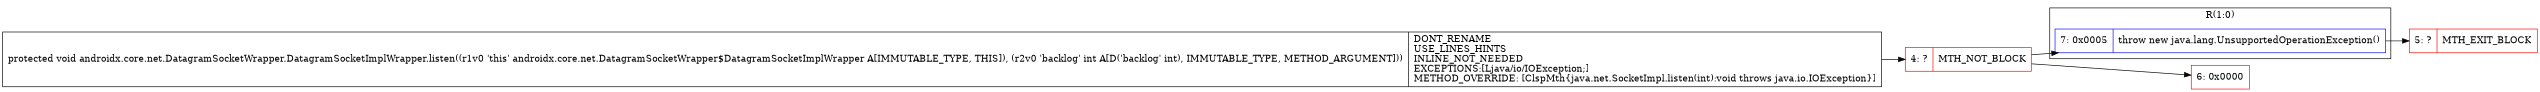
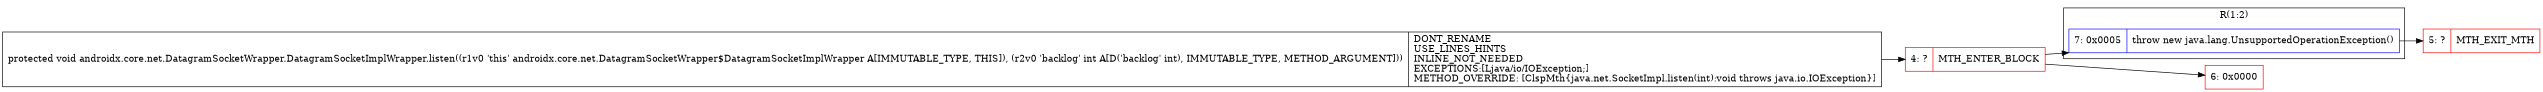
cluster "R(1:0)": label "R(1:0)" -> "R(1:2)"
node "5: ?": text "MTH_EXIT_BLOCK" -> "MTH_EXIT_MTH"
node "4: ?": text "MTH_NOT_BLOCK" -> "MTH_ENTER_BLOCK"
